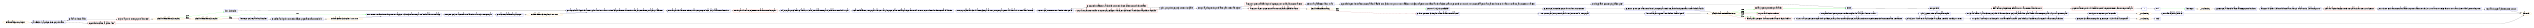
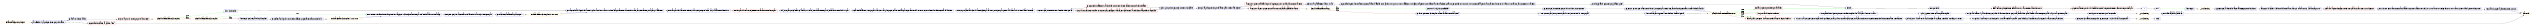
edge "Check boolean EleanorDating" -> "C'est tout? Suis-je si superficielle?": label "true" -> "false"
